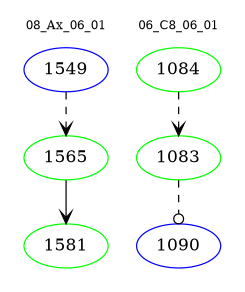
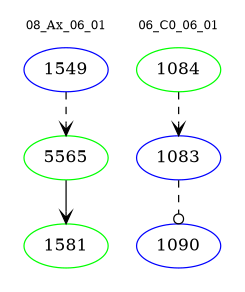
cluster "06_C8_06_01": label "06_C8_06_01" -> "06_C0_06_01"
node "1565": label "1565" -> "5565"
node "1083": color green -> blue
